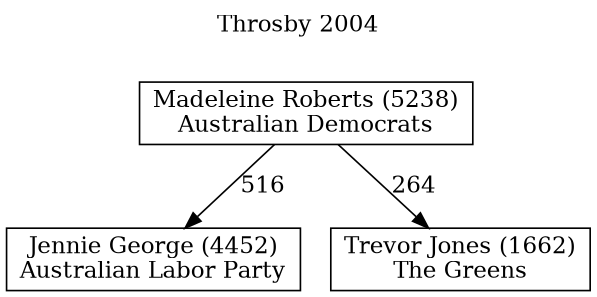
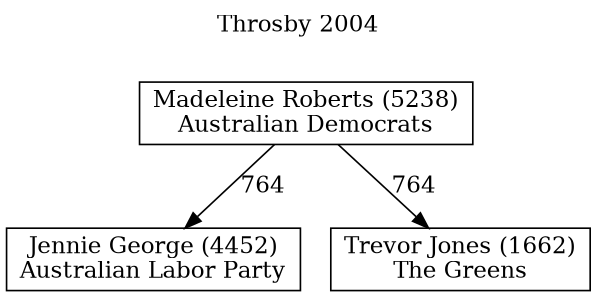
edge "Madeleine Roberts (5238) Australian Democrats" -> "Jennie George (4452) Australian Labor Party": label "516" -> "764"
edge "Madeleine Roberts (5238) Australian Democrats" -> "Trevor Jones (1662) The Greens": label "264" -> "764"
